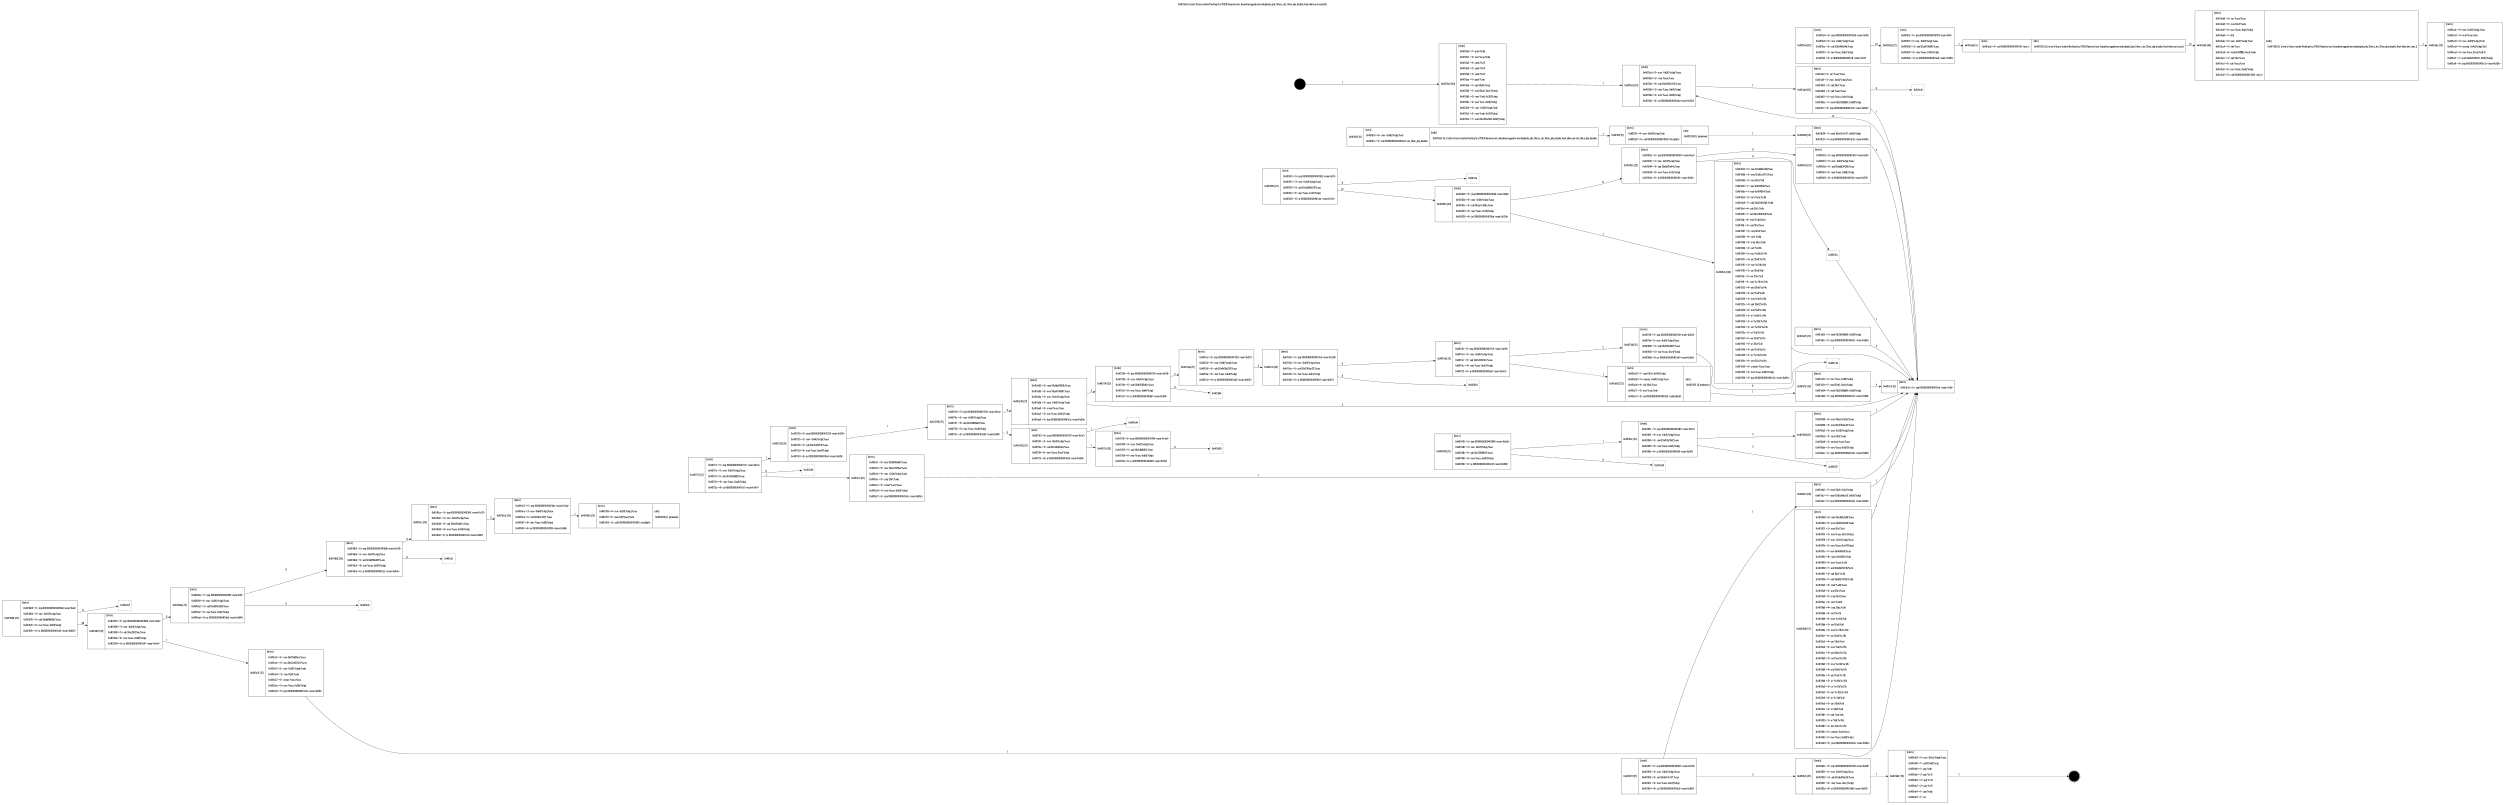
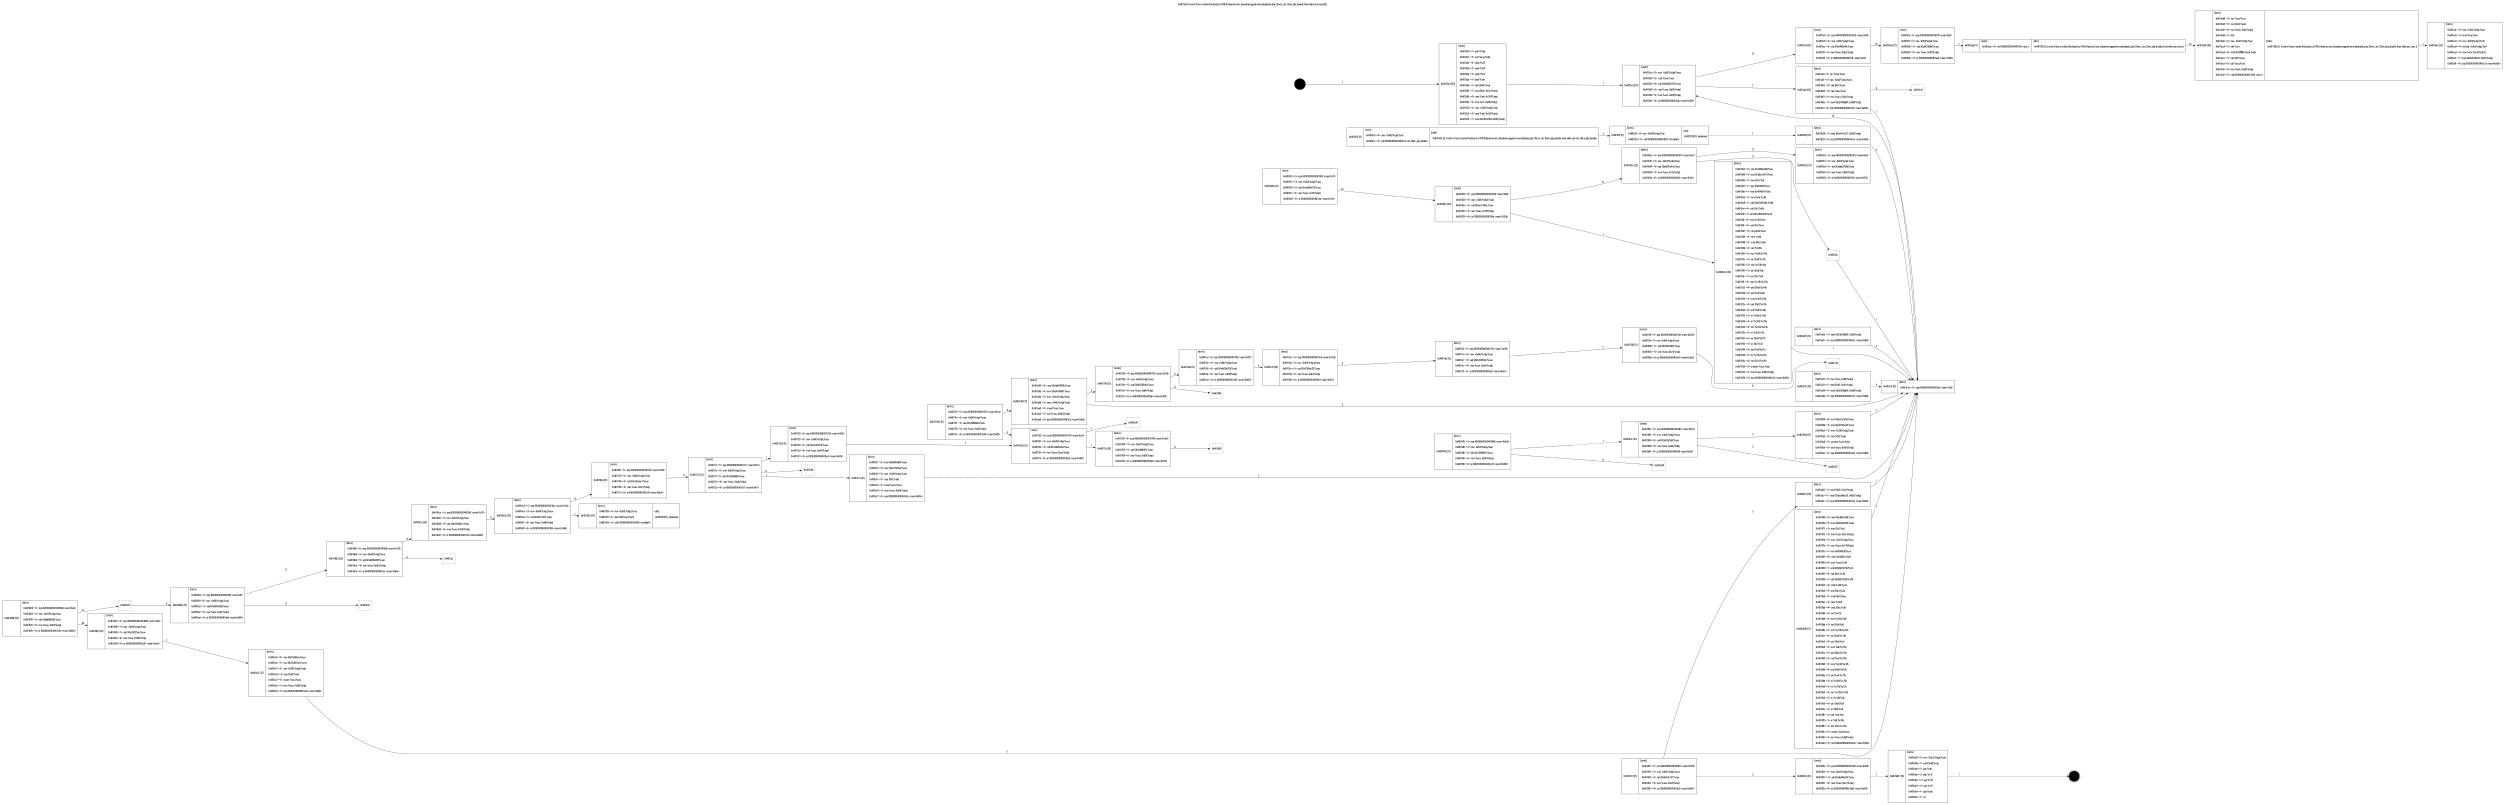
edge "0x4015cd [23]" -> "0x4015e4 [22]": added, label "13"
node "0x401cbe": removed
node "0x401a62 [23]": removed
node "0x4018b3": removed
edge "0x401730 [25]" -> "0x401749 [25]": now "0x401730 [25]" -> "0x401762 [25]"
node "0x4016fe [25]": added
edge "0x401681 [25]" -> "0x40169a [25]": now "0x401e02" -> "0x40169a [25]"
